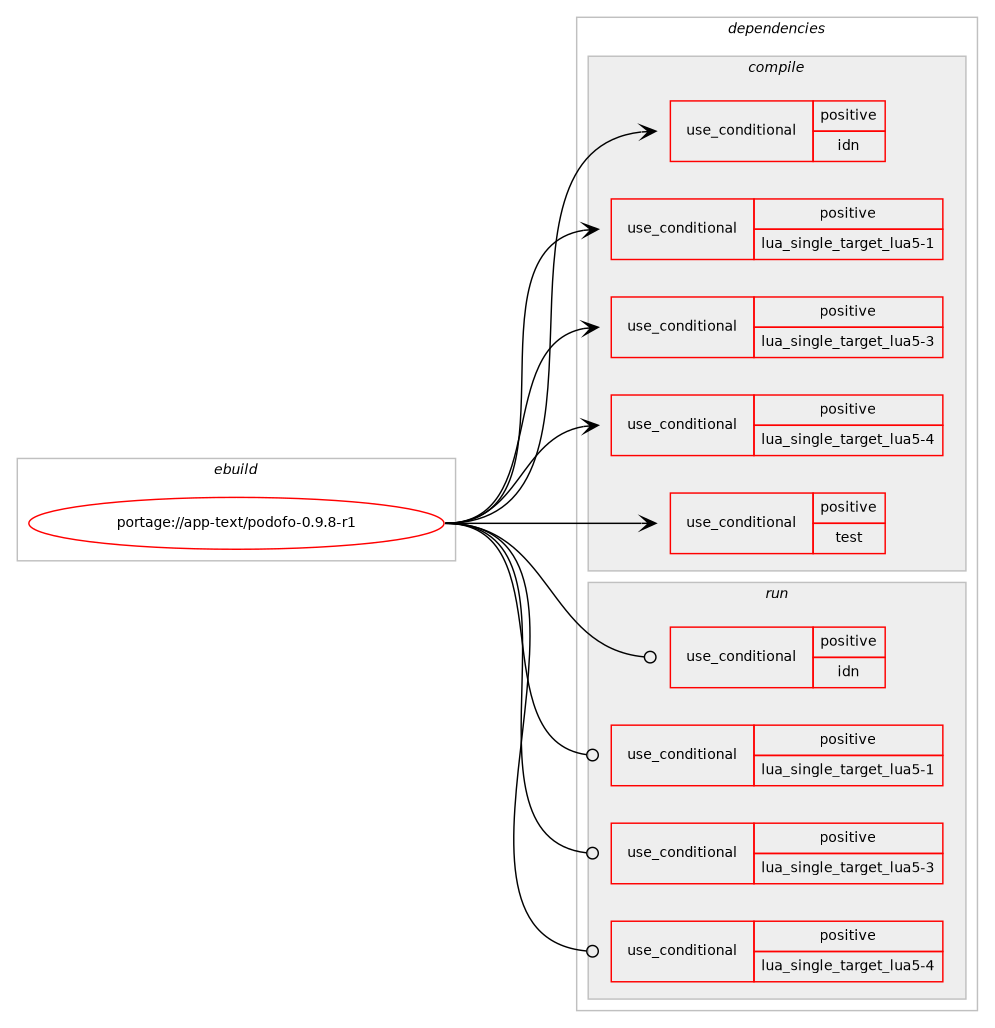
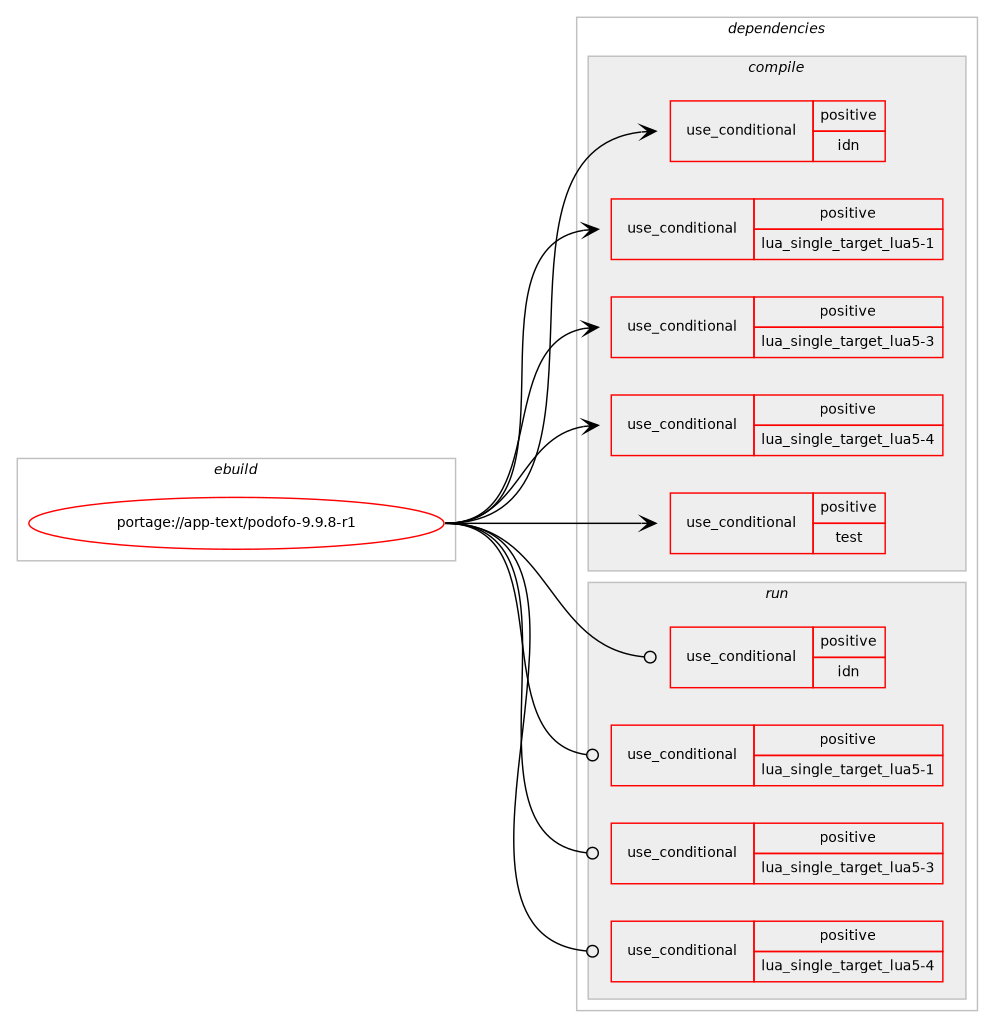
node "portage://app-text/podofo-0.9.8-r1": label "portage://app-text/podofo-0.9.8-r1" -> "portage://app-text/podofo-9.9.8-r1"
